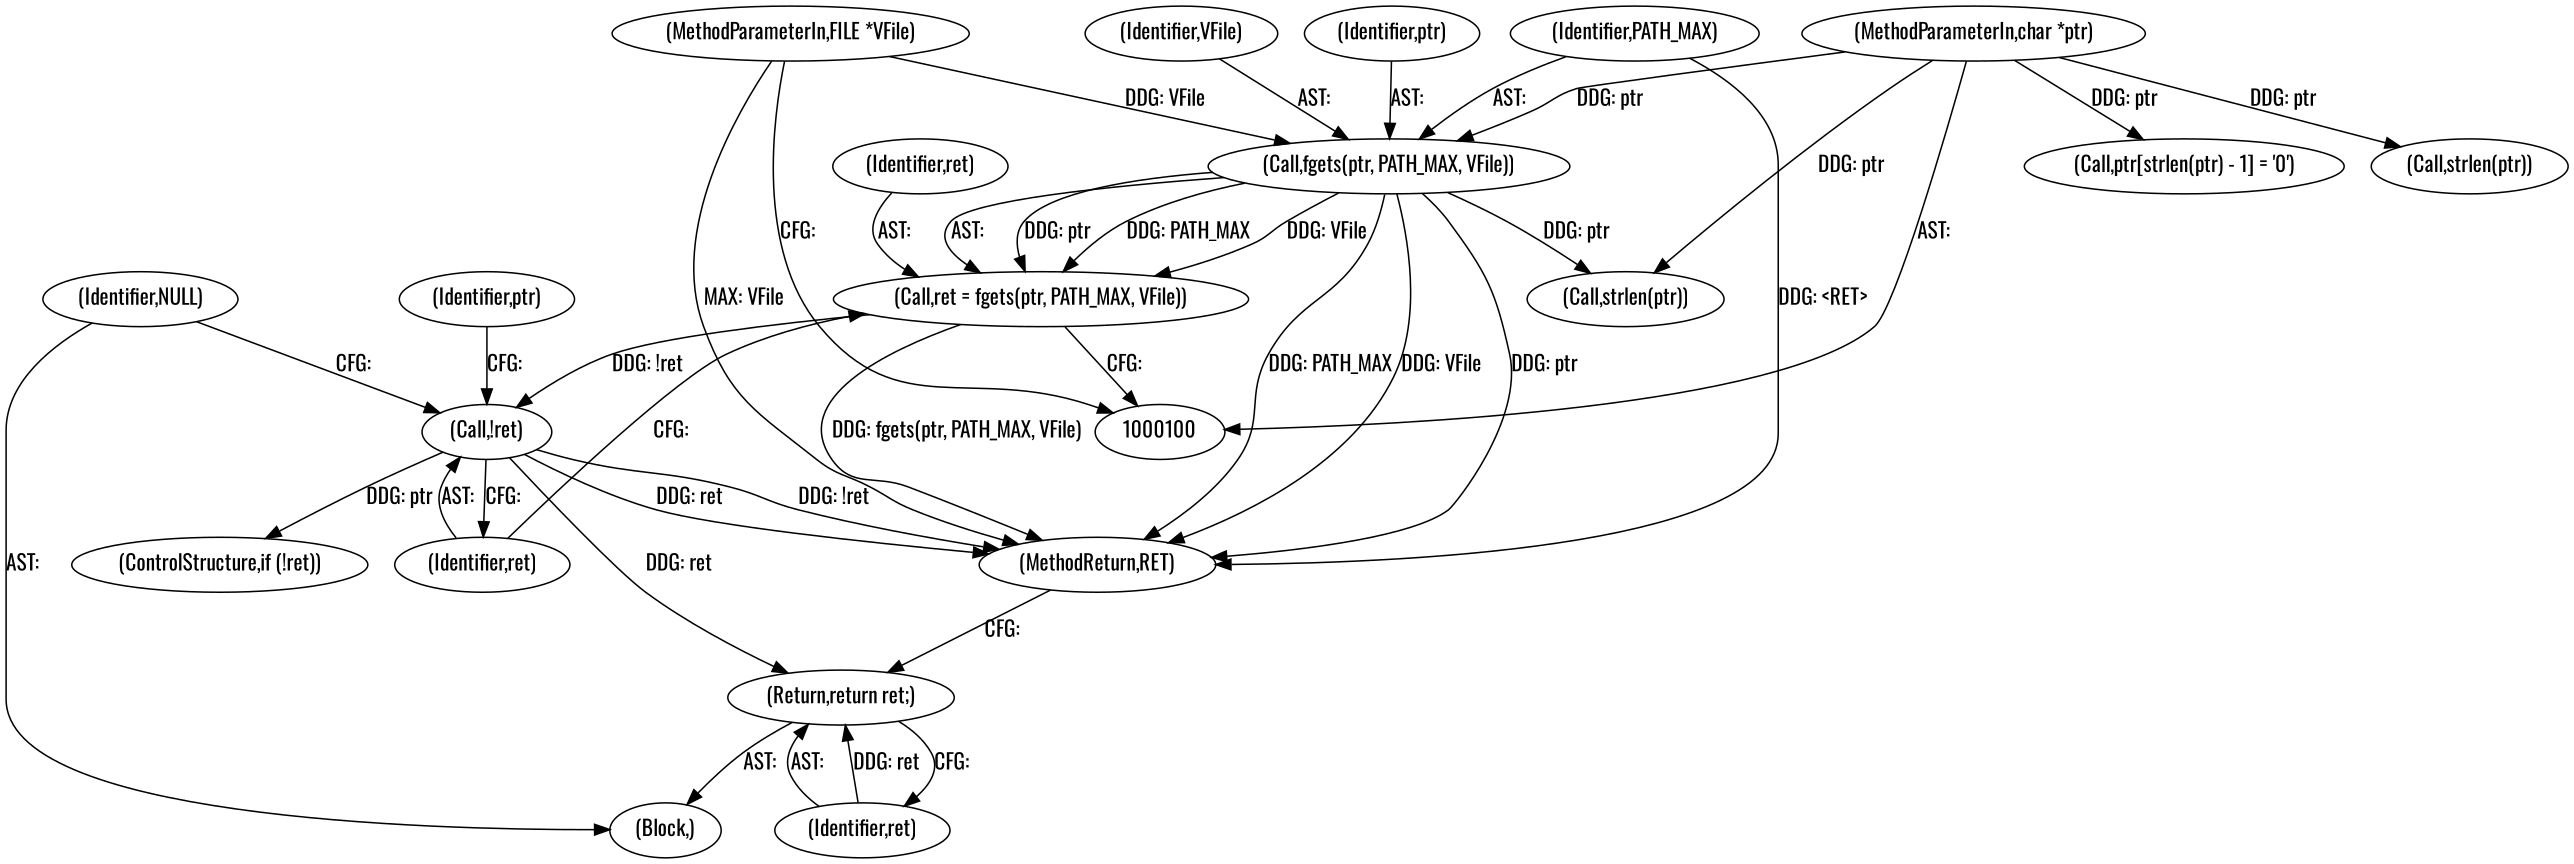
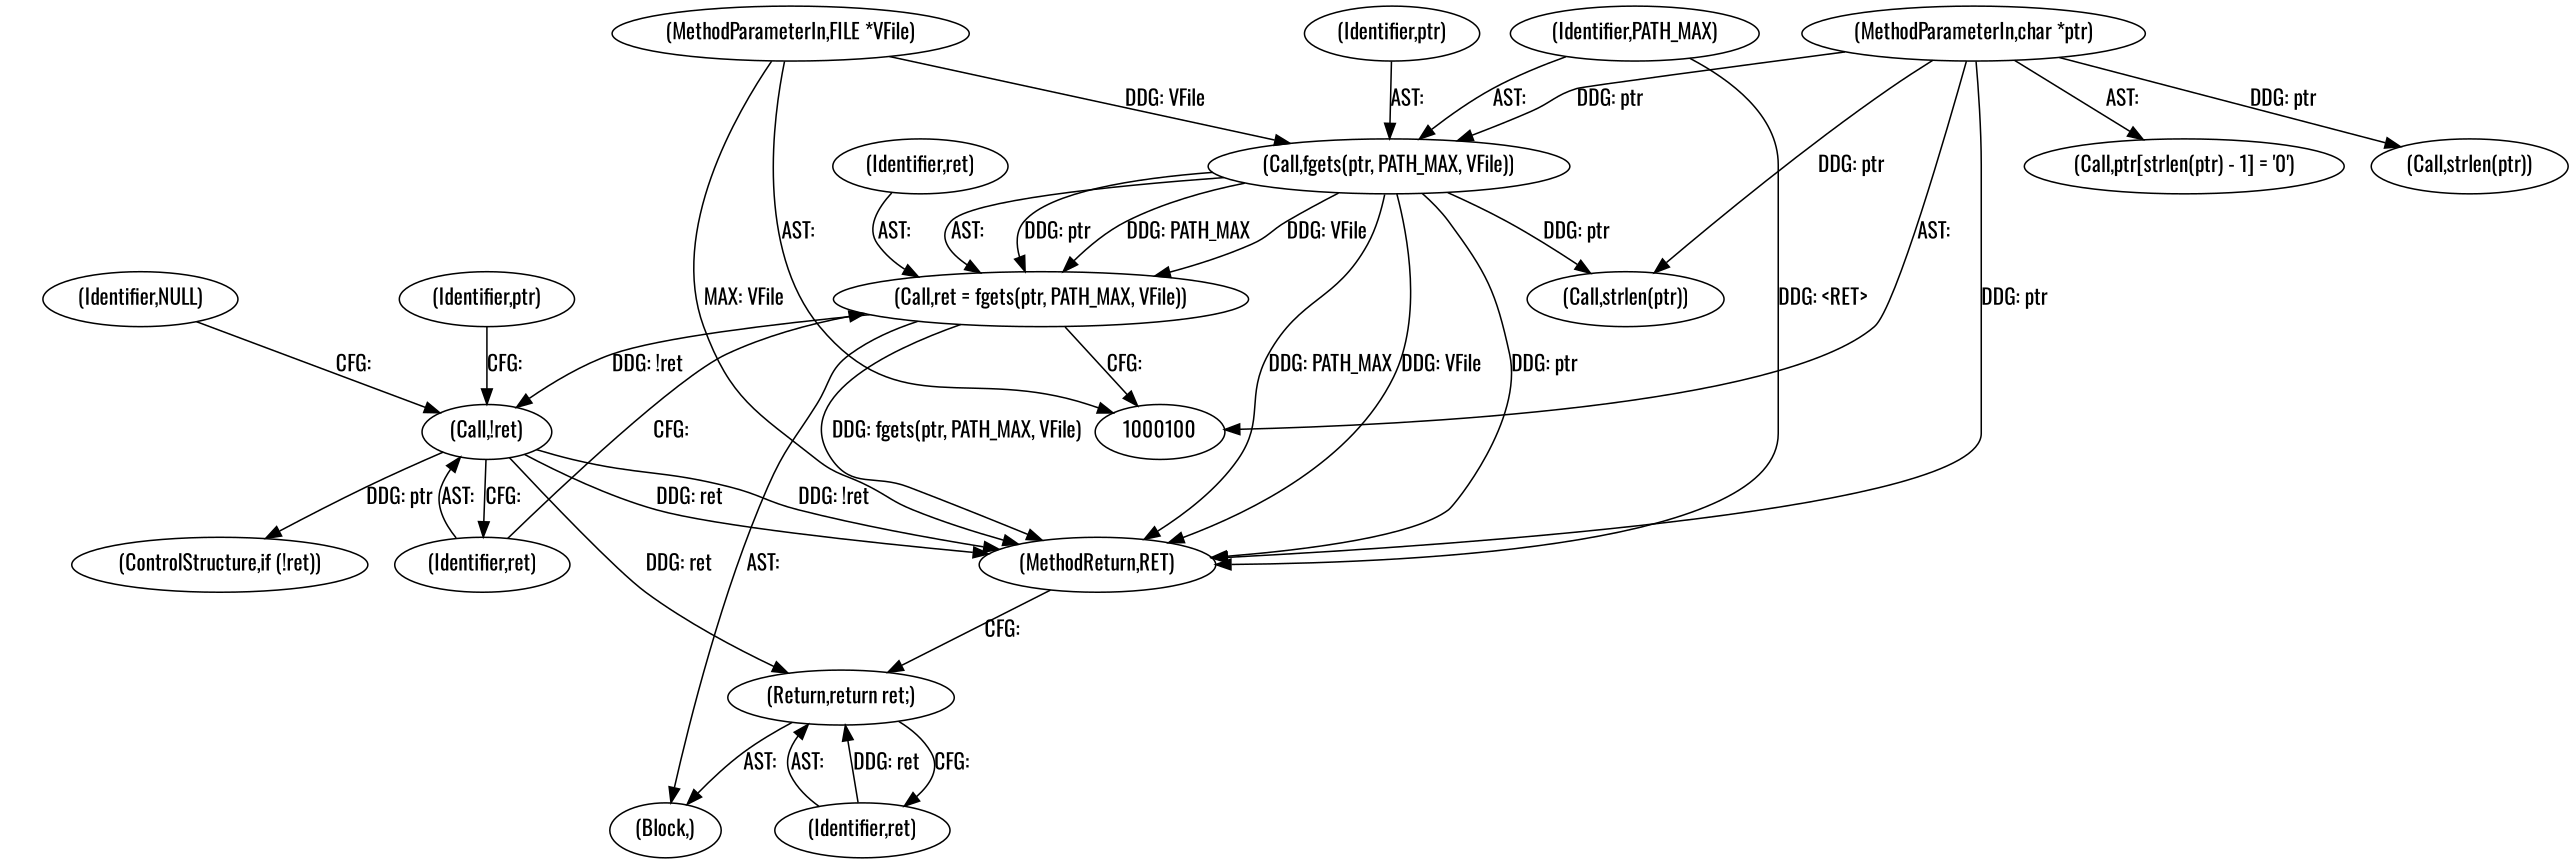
node "(Identifier,VFile)": removed
edge "(MethodParameterIn,char *ptr)" -> "(Call,ptr[strlen(ptr) - 1] = '0')": label "DDG: ptr" -> "AST: "
edge "(MethodParameterIn,FILE *VFile)" -> "1000100": label "CFG: " -> "AST: "
edge "(MethodParameterIn,char *ptr)" -> "(MethodReturn,RET)": added, label "DDG: ptr"
edge "(Identifier,NULL)" -> "(Block,)": now "(Call,ret = fgets(ptr, PATH_MAX, VFile))" -> "(Block,)"
